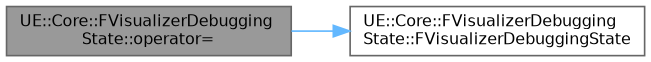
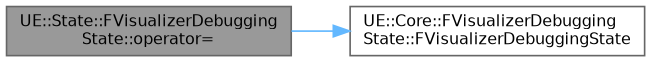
node "UE::Core::FVisualizerDebugging State::operator=": label "UE::Core::FVisualizerDebugging State::operator=" -> "UE::State::FVisualizerDebugging State::operator="
